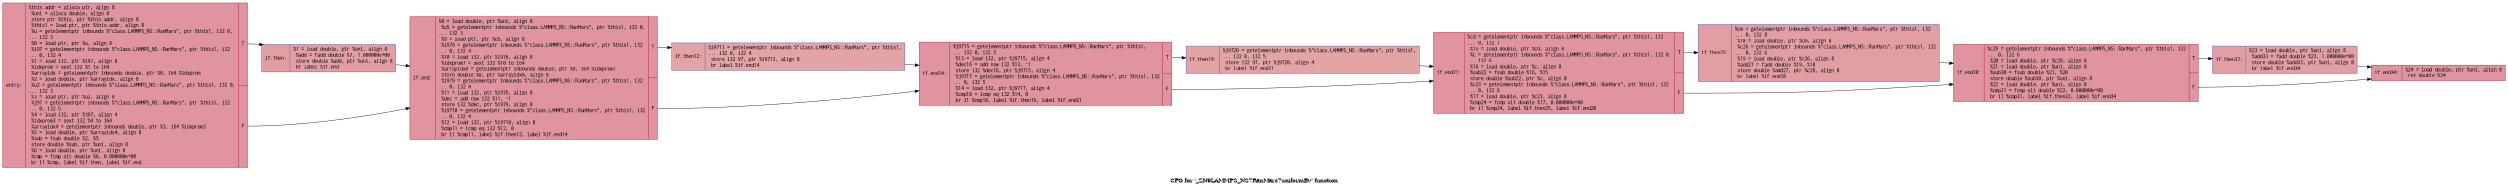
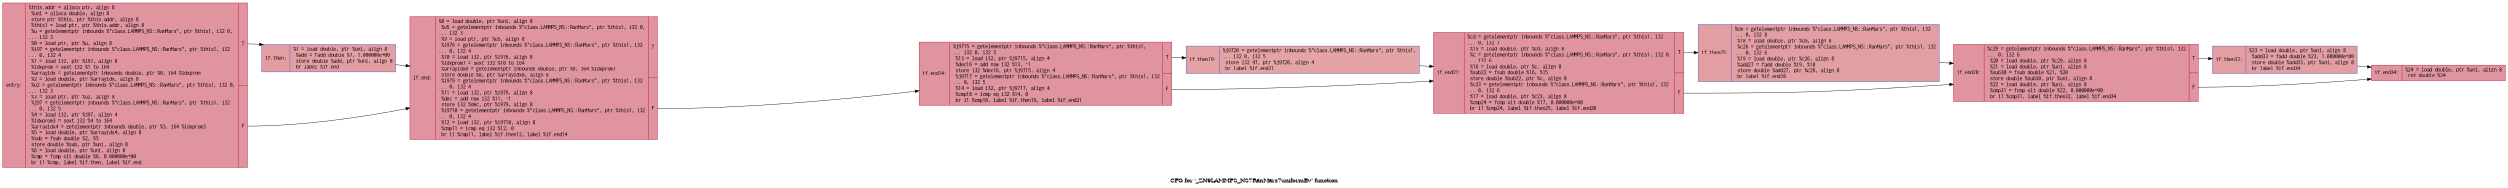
node "if.then12:": removed
